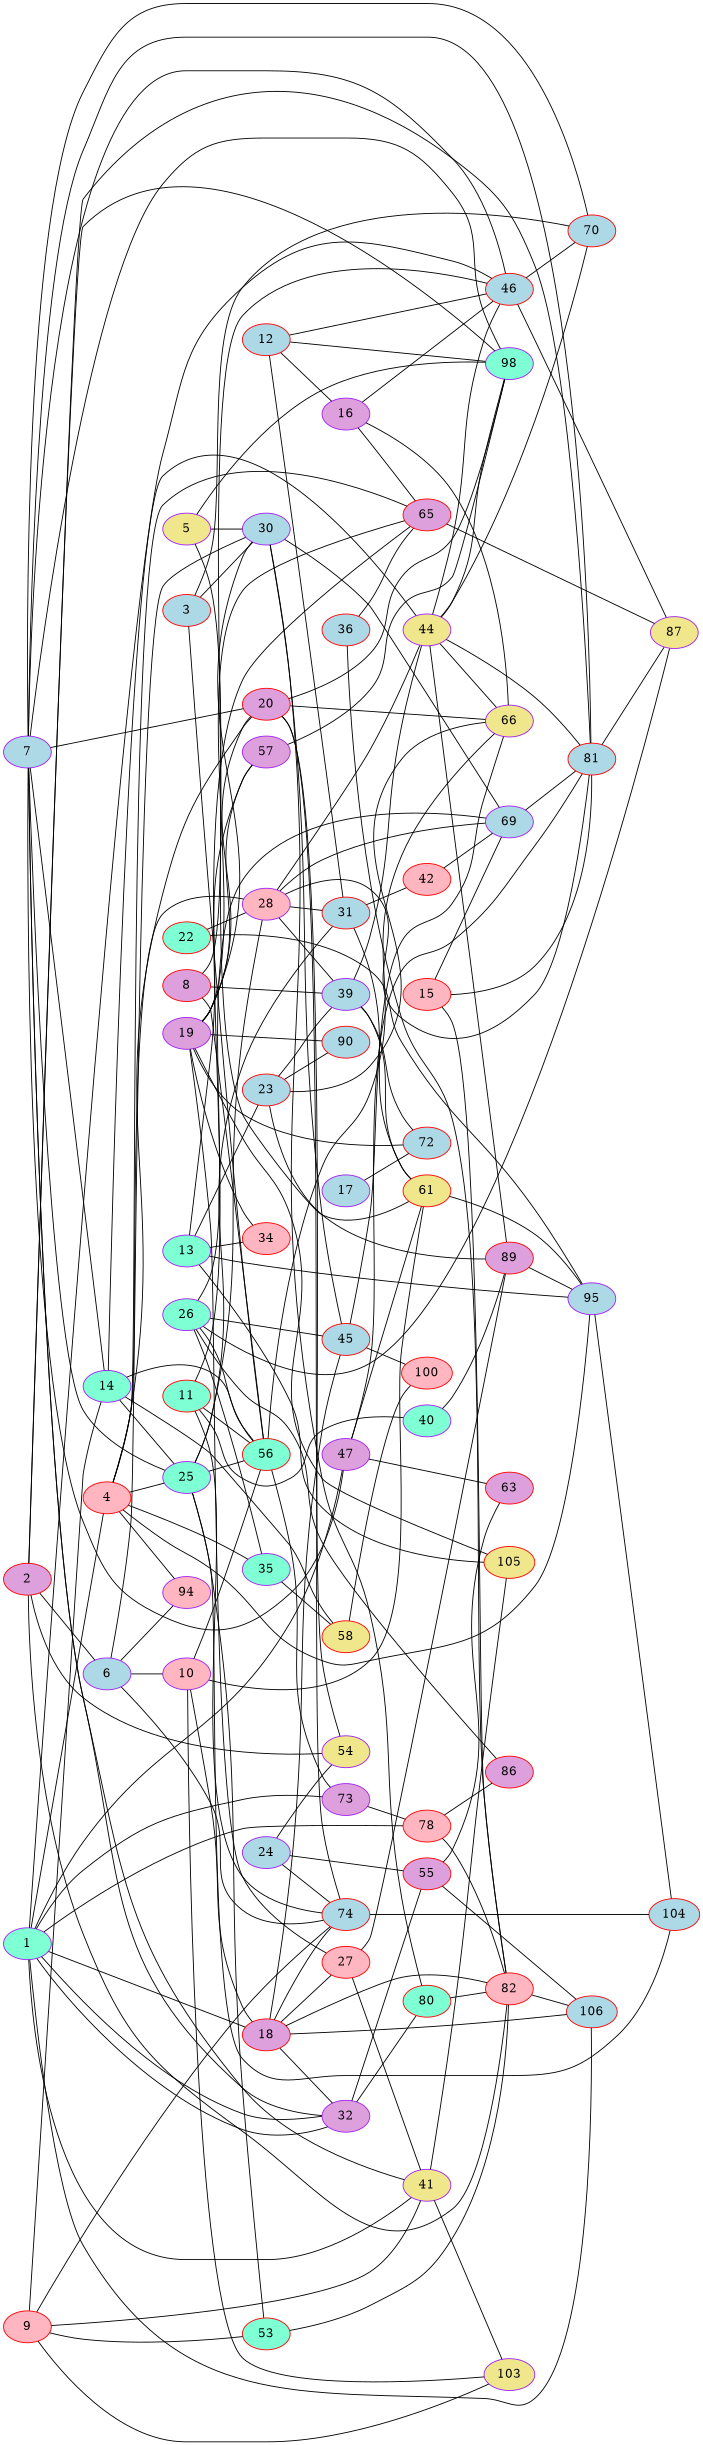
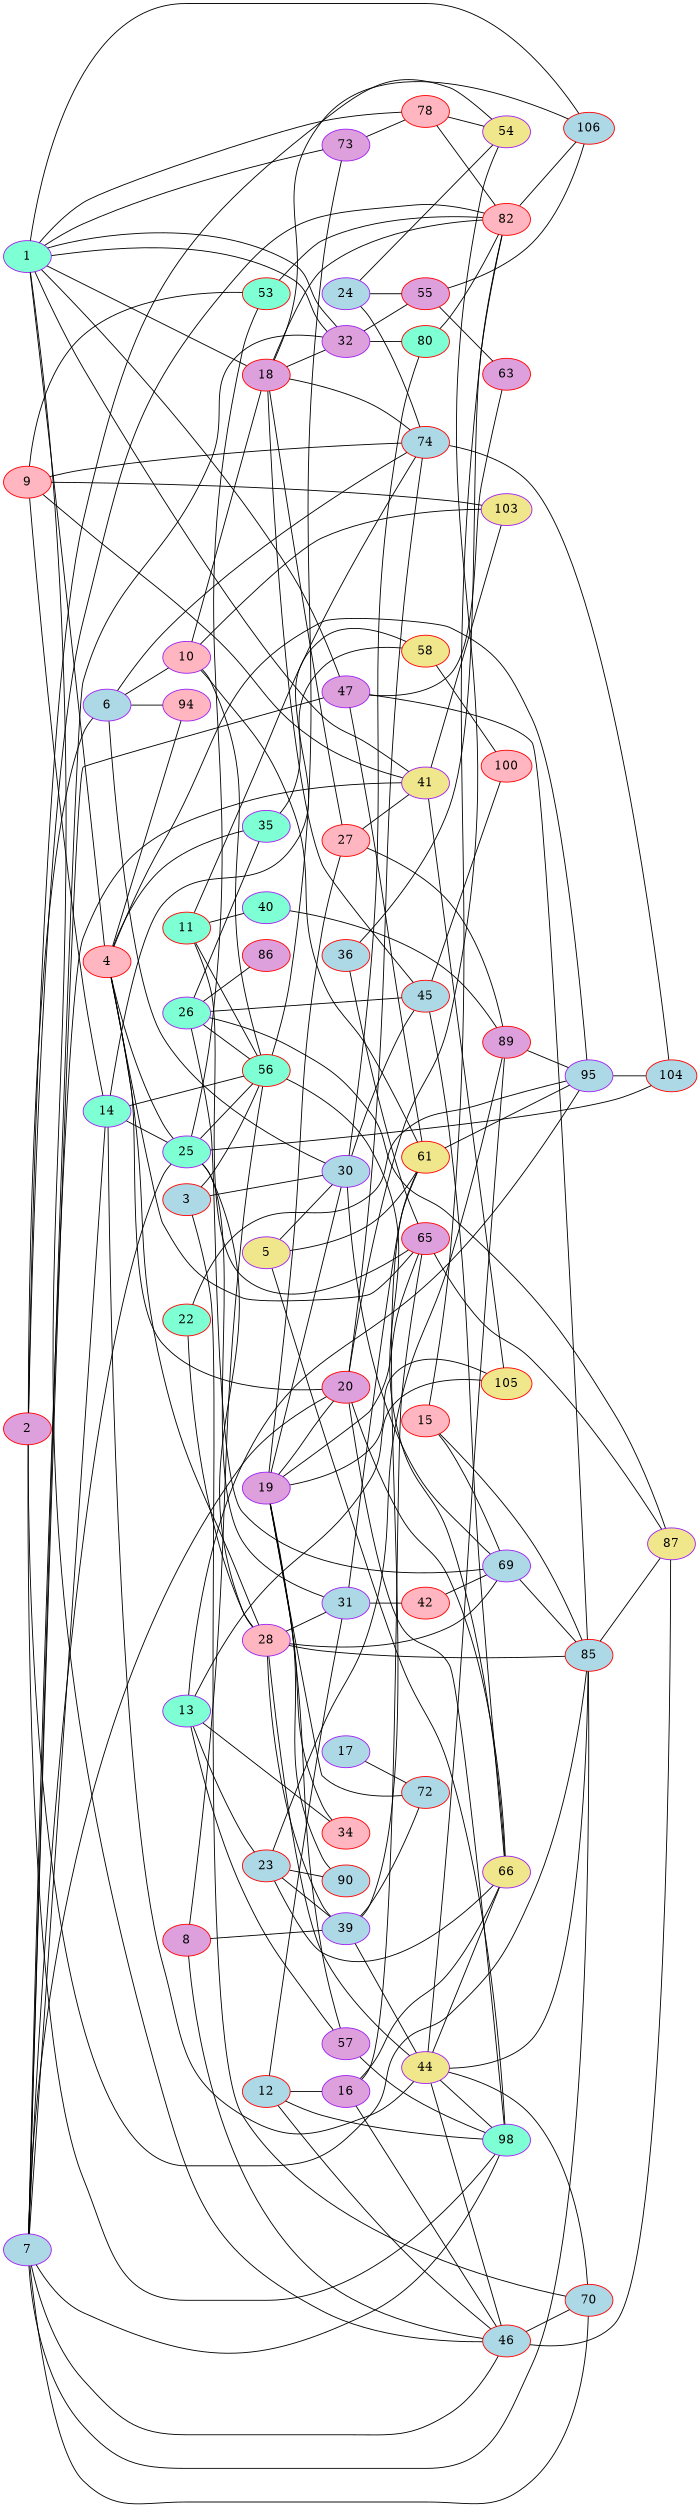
node "81": label "81" -> "85"
node "31": color red -> purple
edge "86" -- "78": now "54" -- "78"
